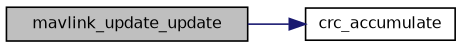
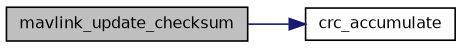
node "mavlink_update_update": label "mavlink_update_update" -> "mavlink_update_checksum"
